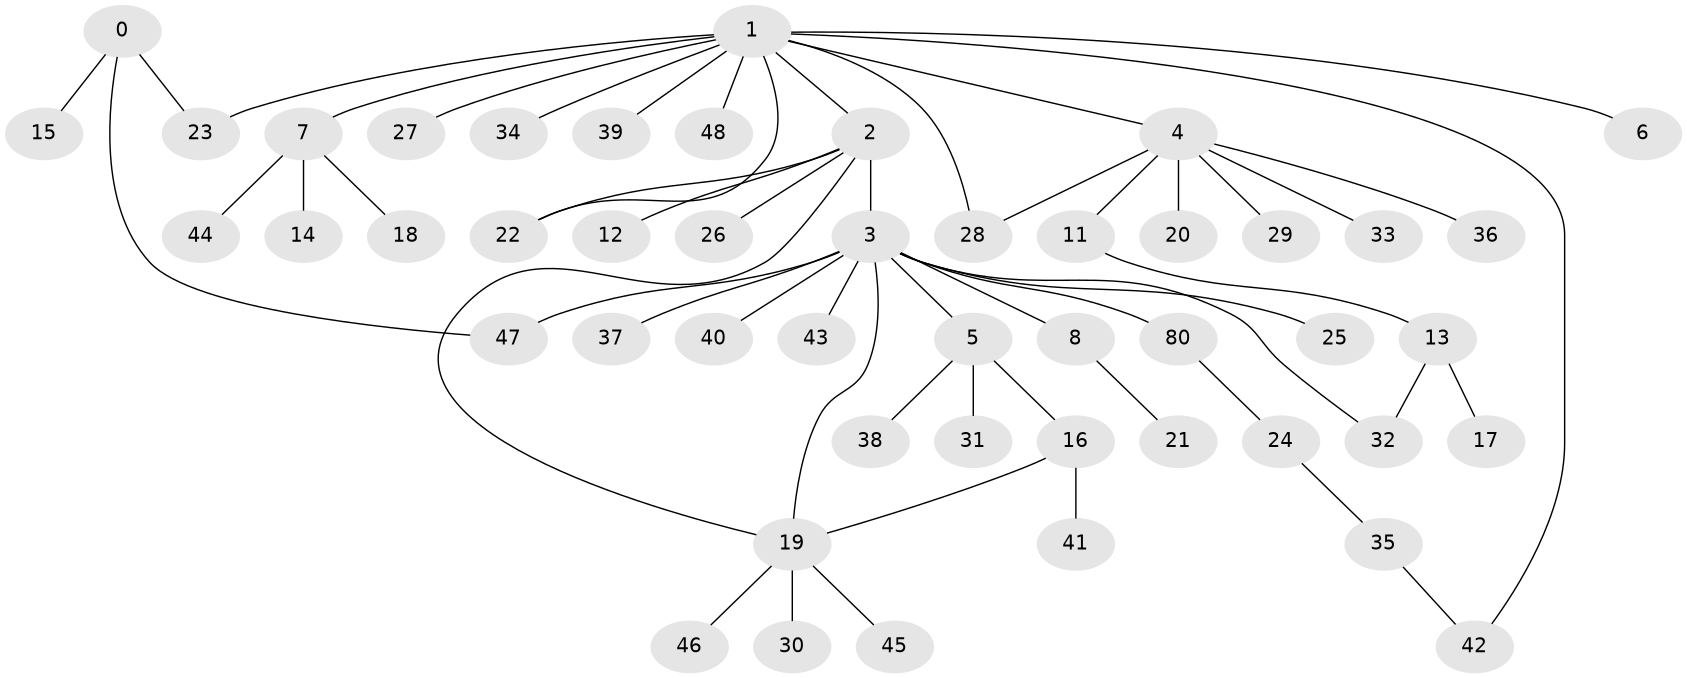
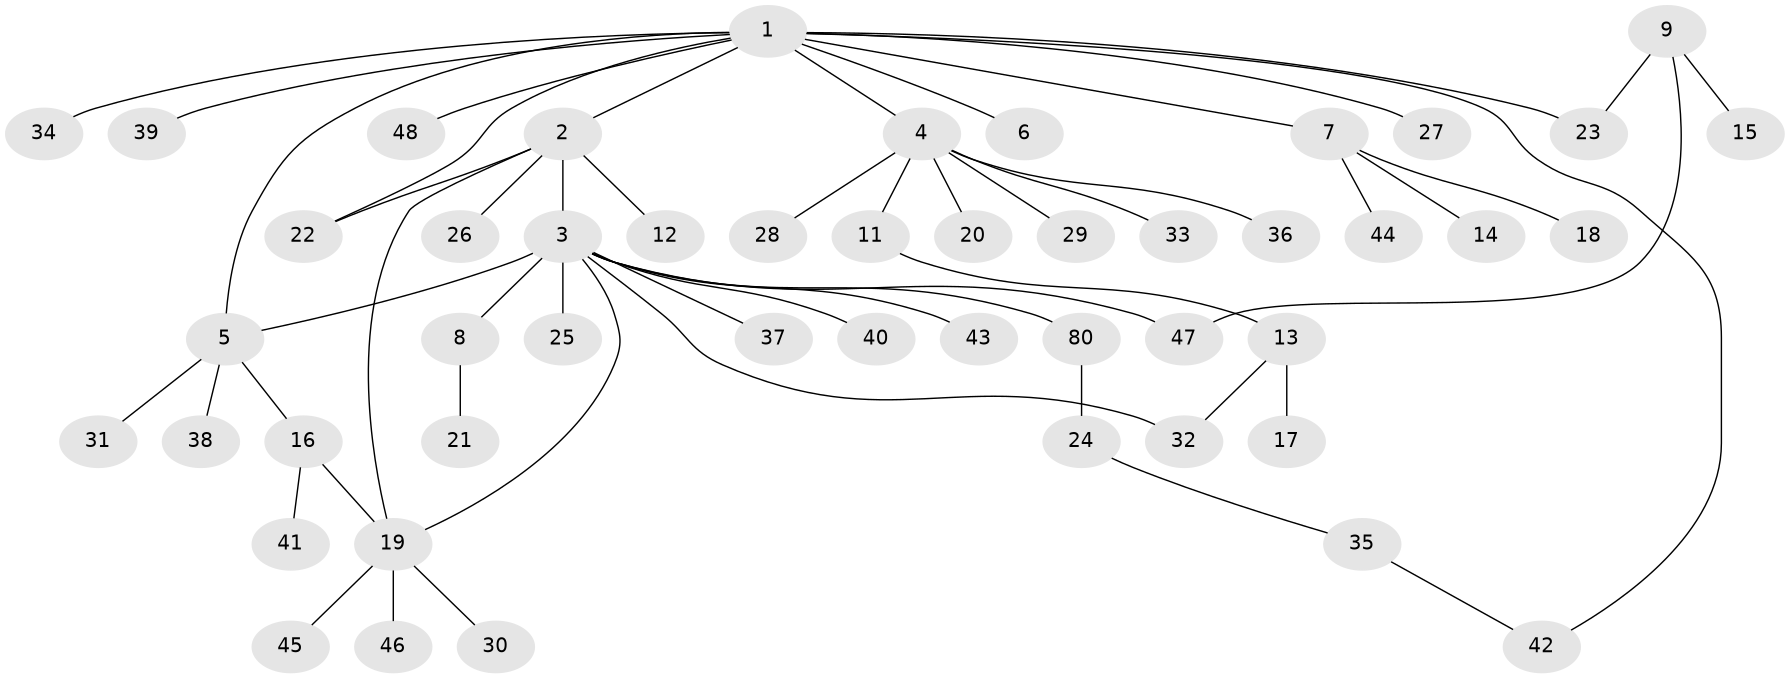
node "0": label "0" -> "9"
edge "1" -- "28": now "1" -- "5"
